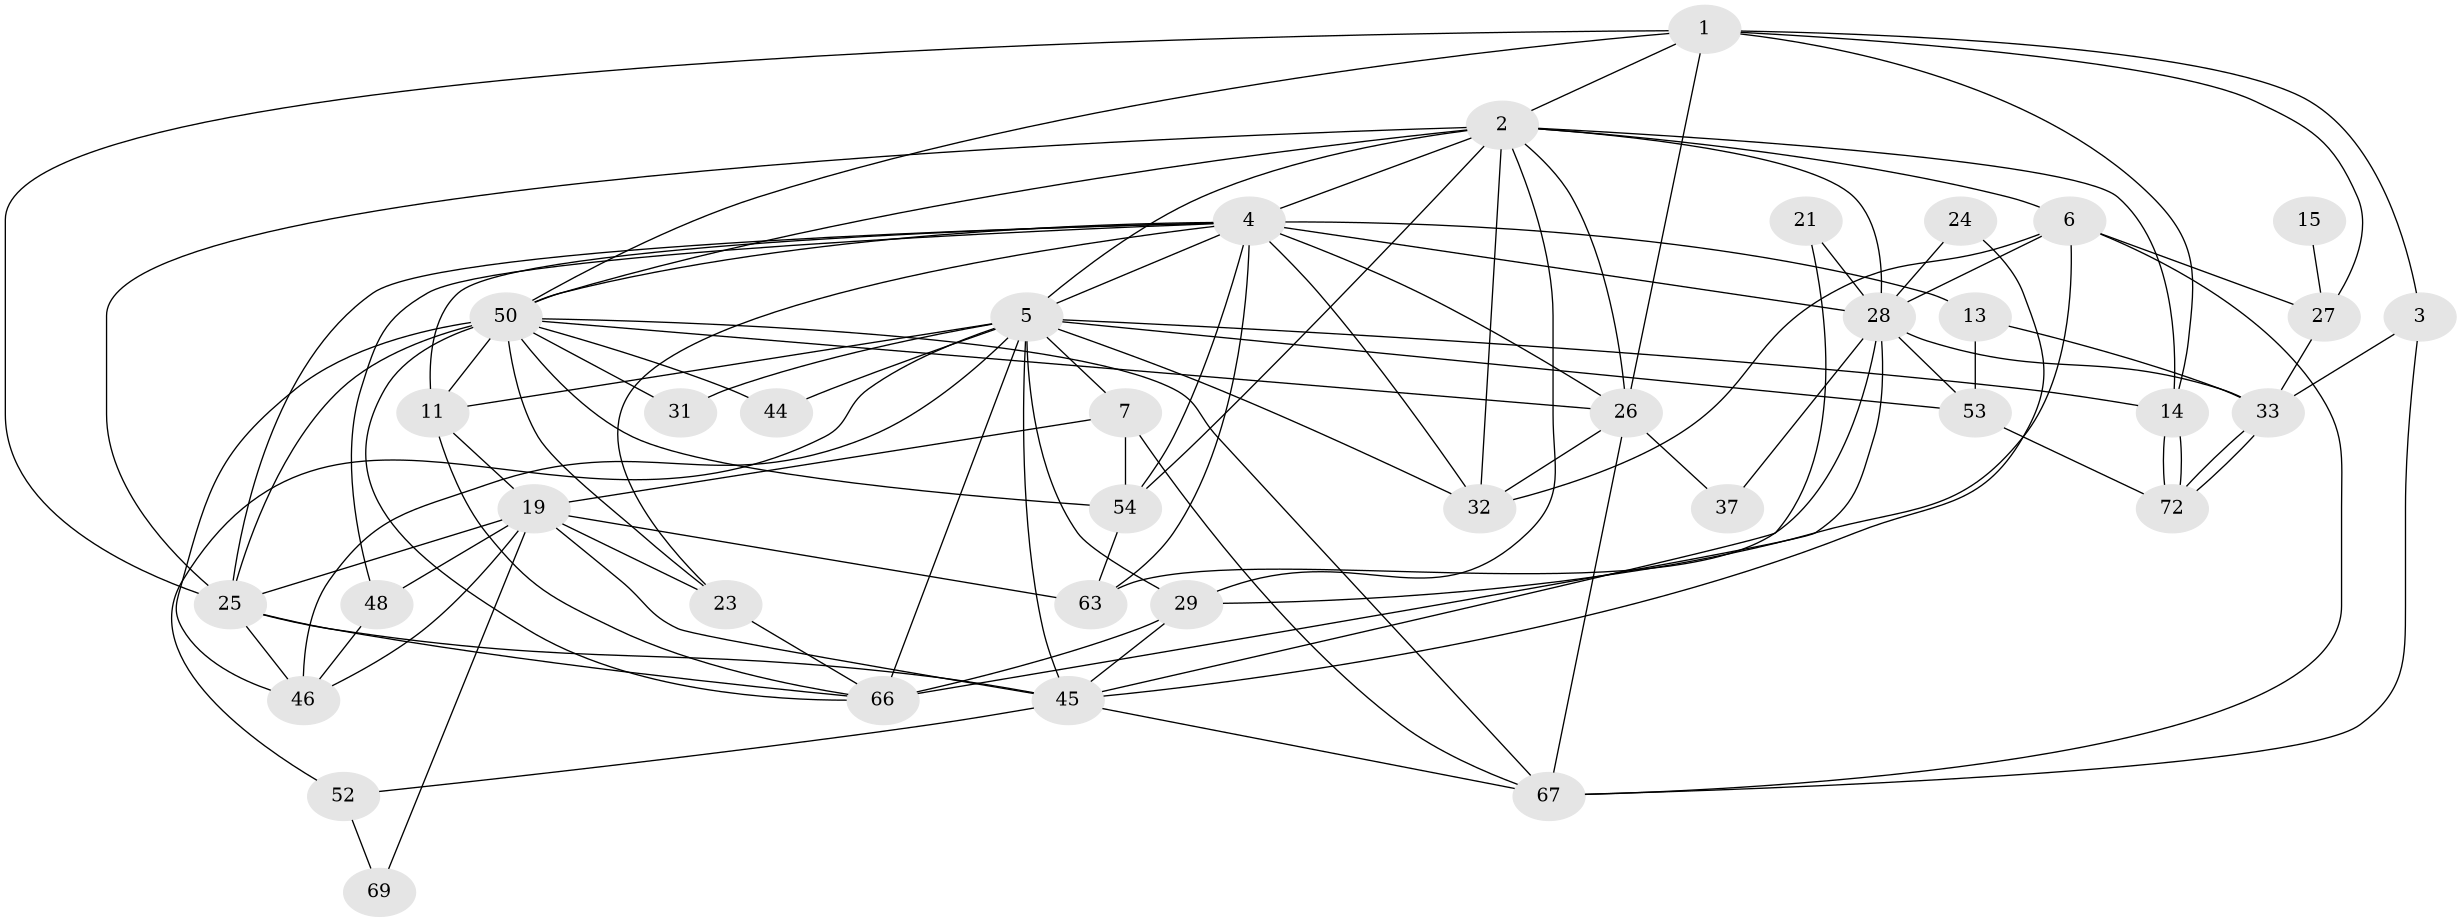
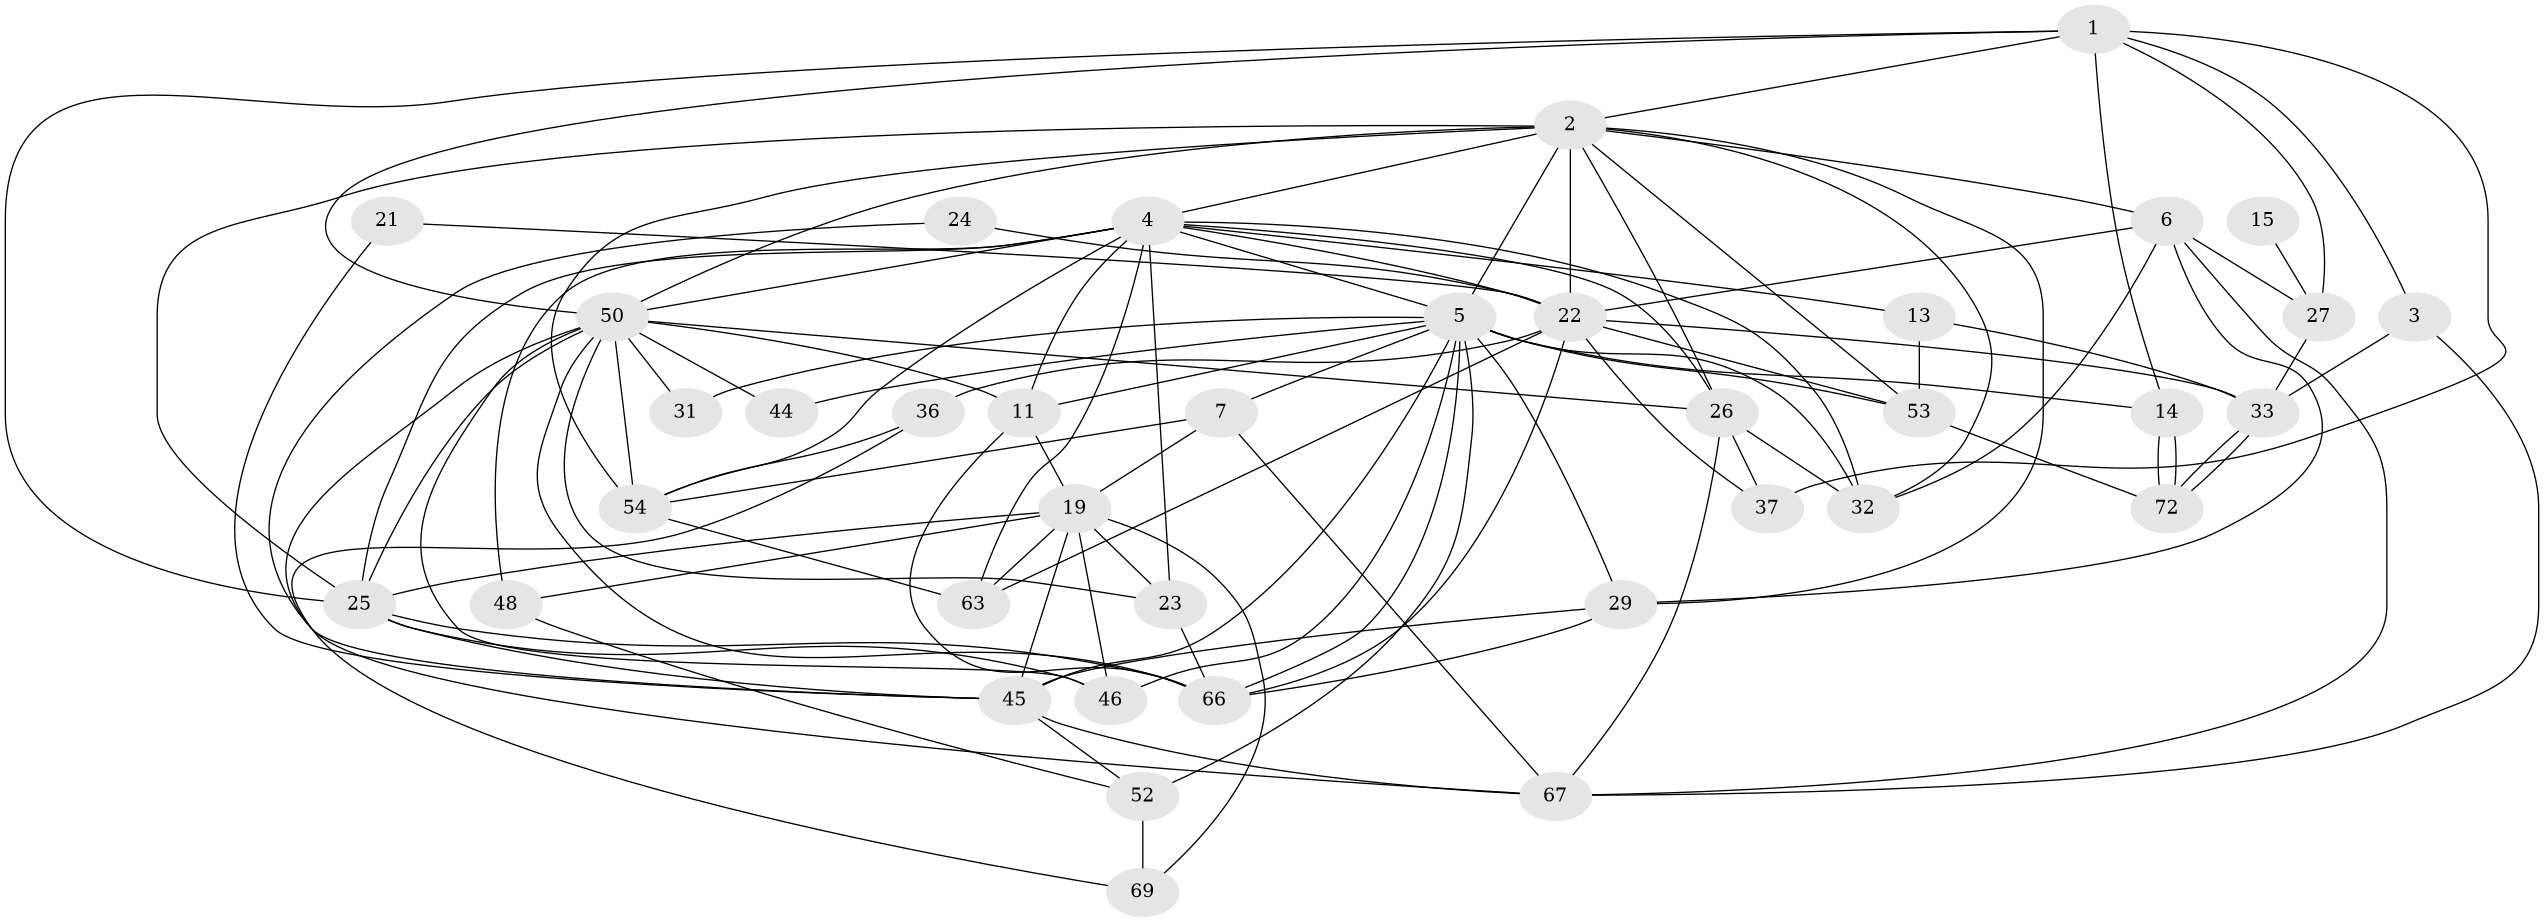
edge "2" -- "14": now "2" -- "53"
edge "1" -- "26": now "1" -- "37"
node "28": label "28" -> "22"
node "36": added
edge "48" -- "46": now "48" -- "52"
